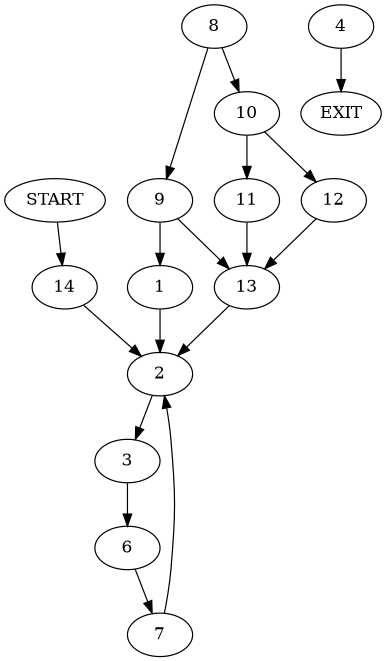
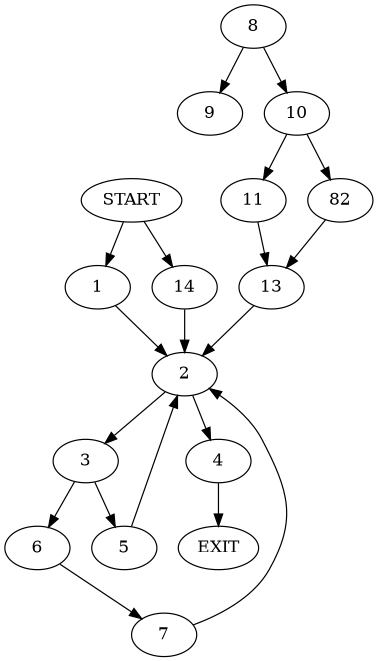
node "12": label "12" -> "82"
edge "9" -> "1": now "START" -> "1"
edge "9" -> "13": removed
edge "2" -> "4": added
node "5": added
